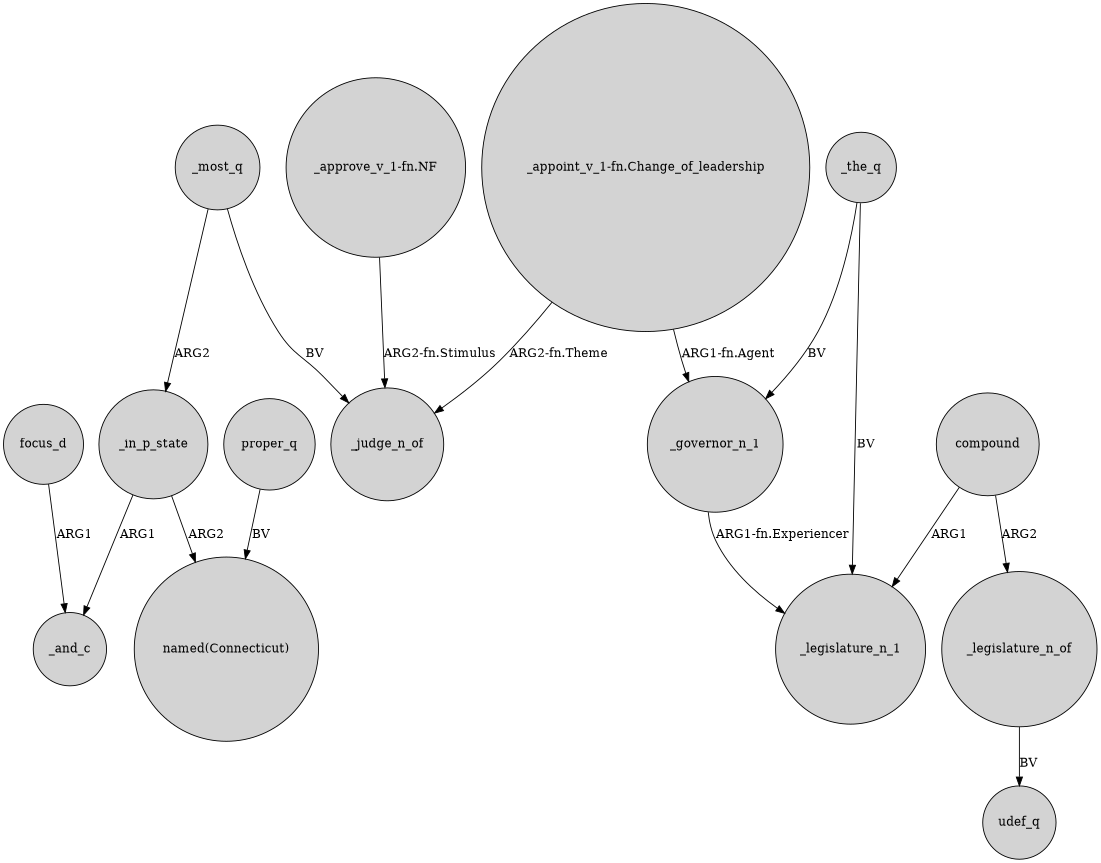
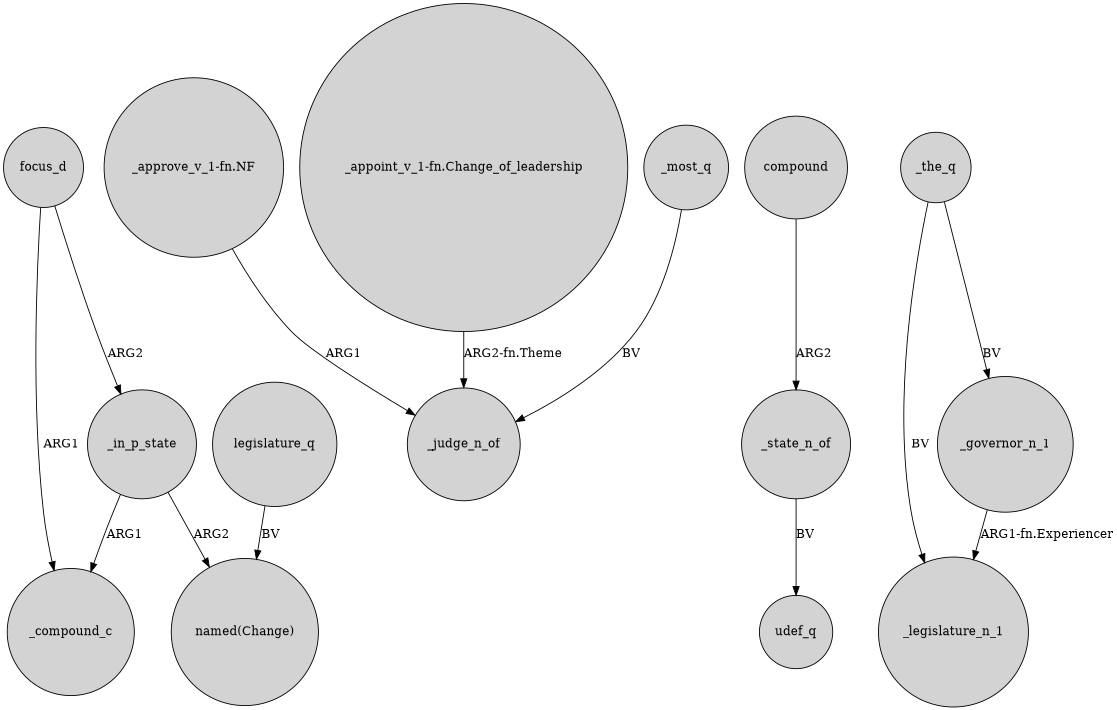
edge "_most_q" -> "_in_p_state": now "focus_d" -> "_in_p_state"
edge "_appoint_v_1-fn.Change_of_leadership" -> "_governor_n_1": removed, label "ARG1-fn.Agent"
edge "_approve_v_1-fn.NF" -> "_judge_n_of": label "ARG2-fn.Stimulus" -> "ARG1"
node "proper_q": label "proper_q" -> "legislature_q"
edge "compound" -> "_legislature_n_1": removed, label "ARG1"
node "_and_c": label "_and_c" -> "_compound_c"
node "named(Connecticut)": label "named(Connecticut)" -> "named(Change)"
node "_legislature_n_of": label "_legislature_n_of" -> "_state_n_of"
